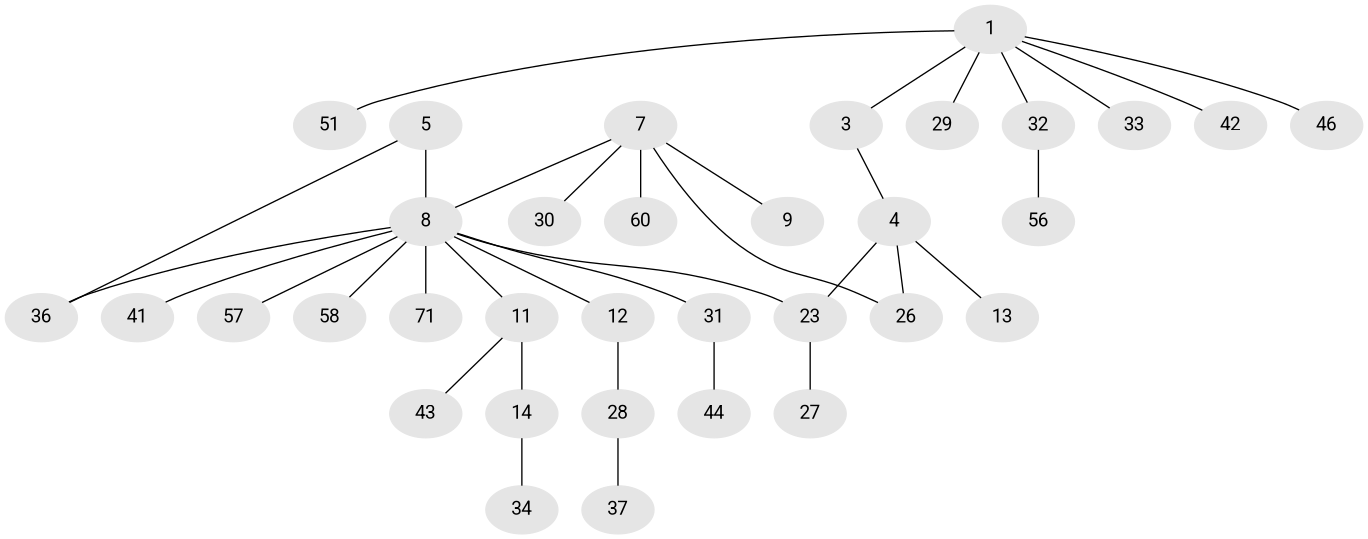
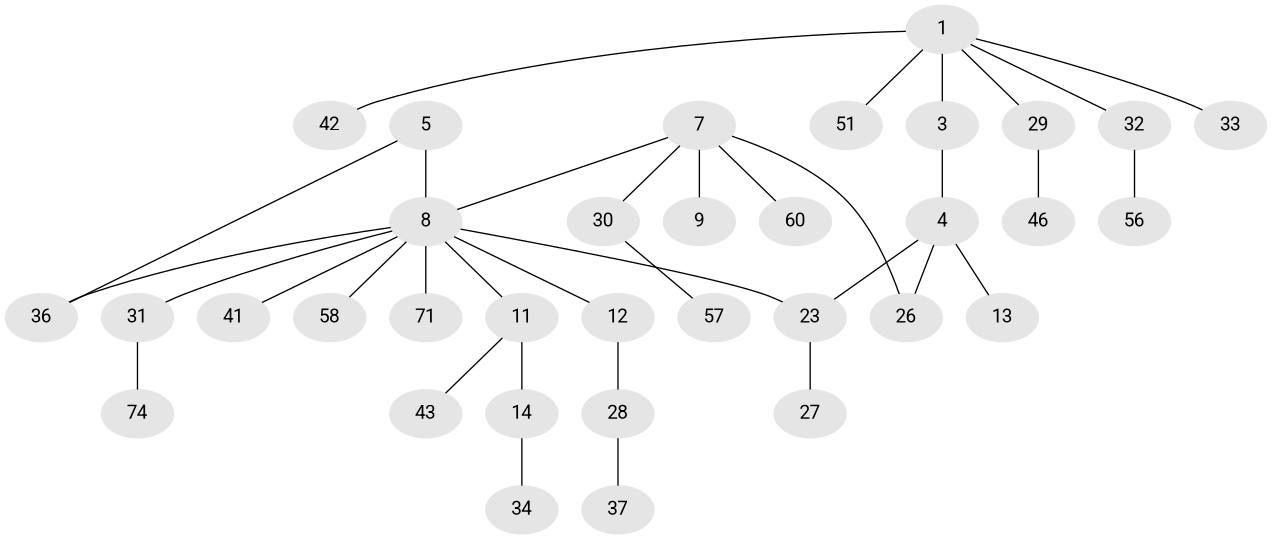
edge "1" -- "46": now "29" -- "46"
edge "8" -- "57": now "30" -- "57"
node "44": label "44" -> "74"
